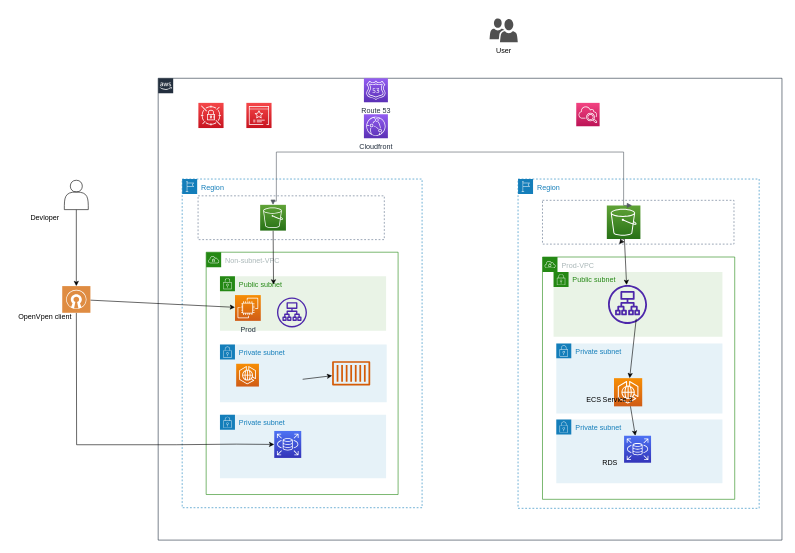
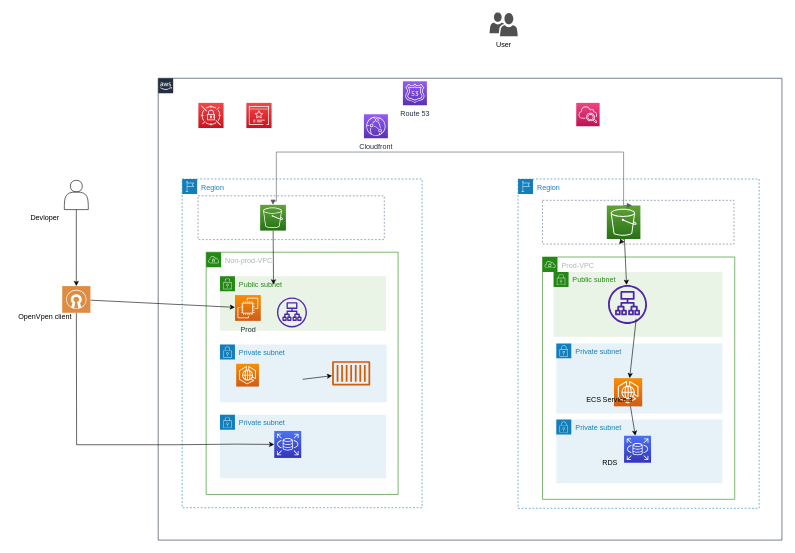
node "User": moved (504, 30) -> (504, 24)
node "Route 53": moved (376, 90) -> (415, 93)
node "Non-subnet-VPC": label "Non-subnet-VPC" -> "Non-prod-VPC"
